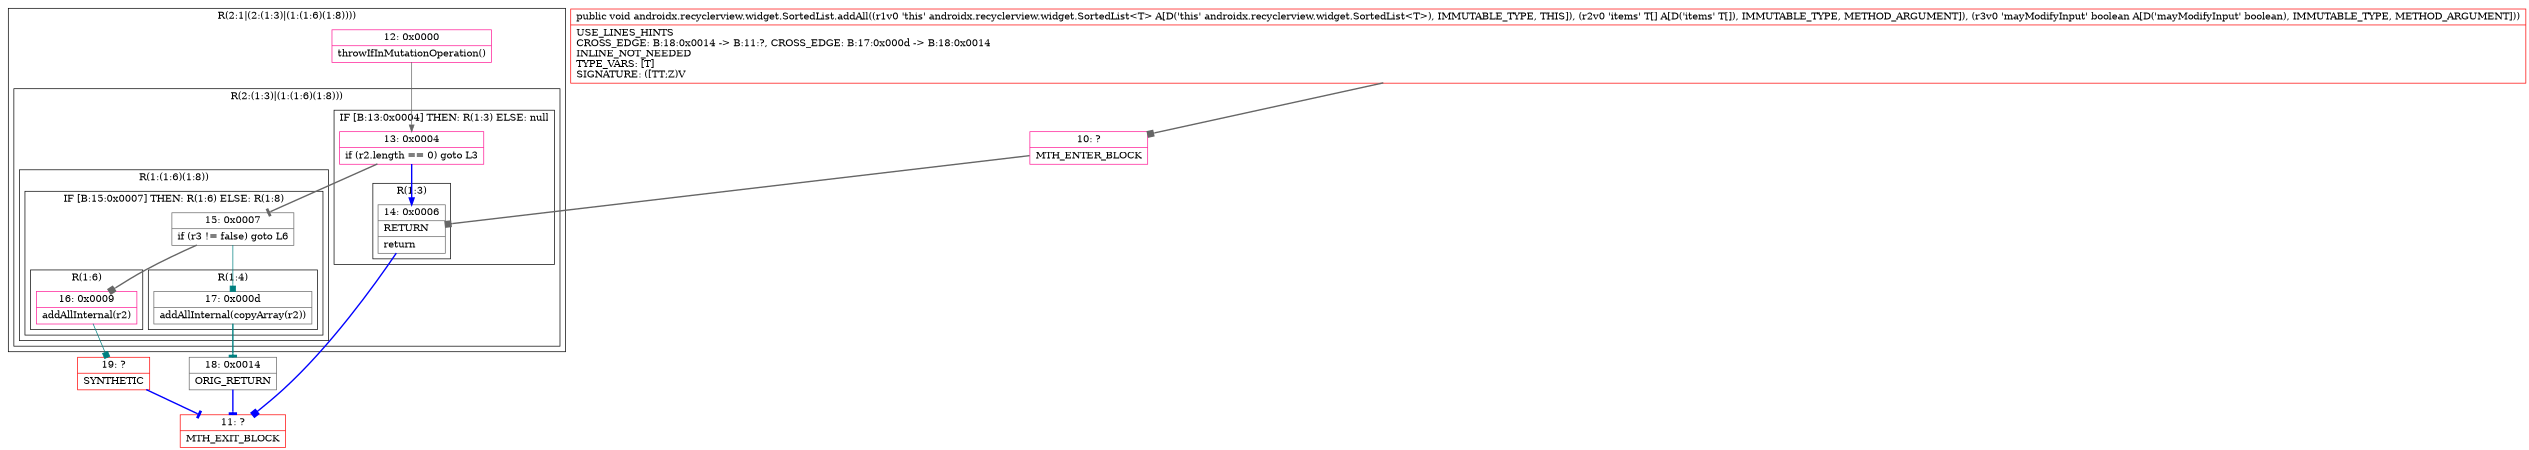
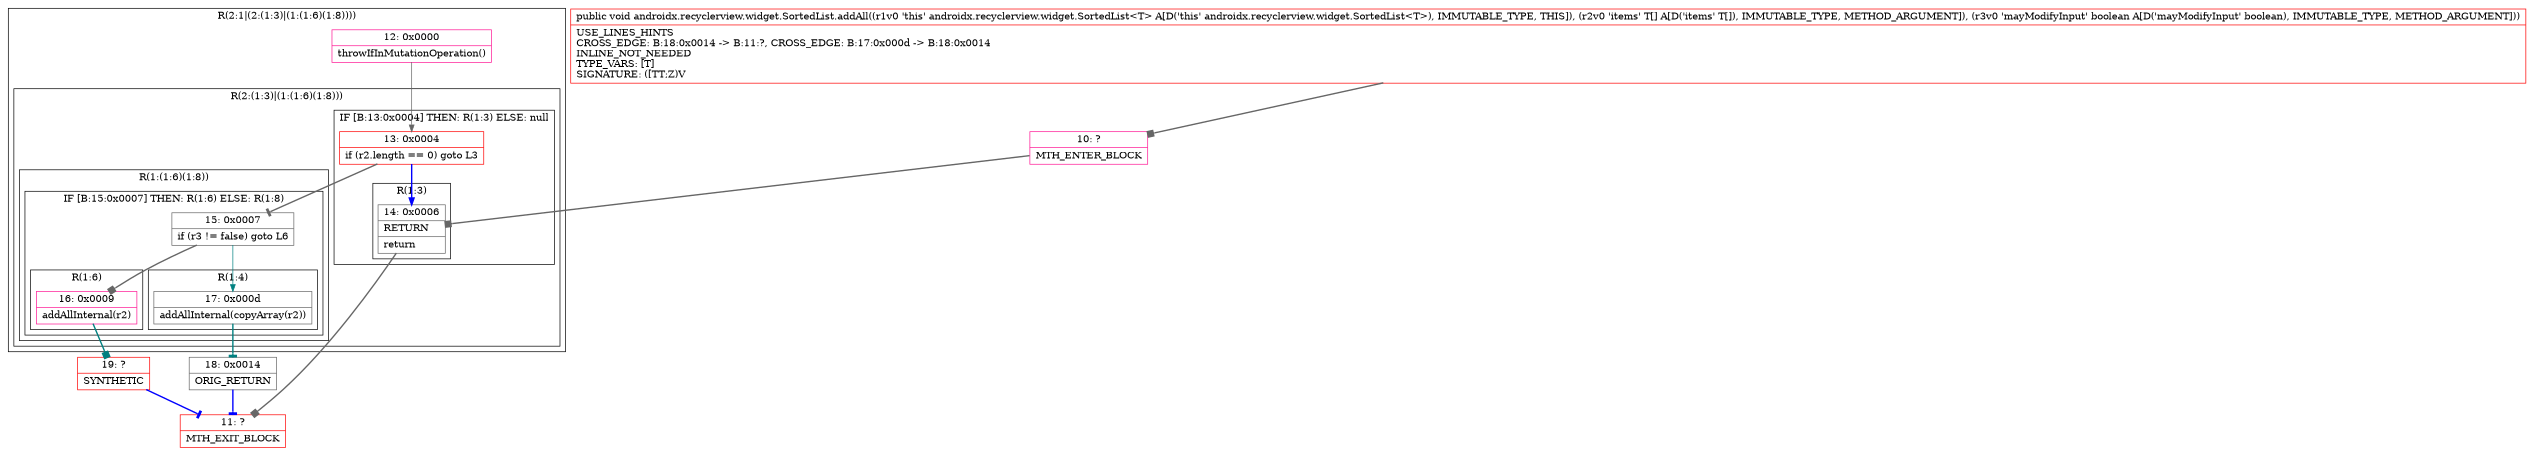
node "13: 0x0004": color deeppink -> red
edge "15: 0x0007" -> "17: 0x000d": arrowhead box -> normal
edge "16: 0x0009" -> "19: ?": style solid -> bold
edge "14: 0x0006" -> "11: ?": color blue -> gray40
